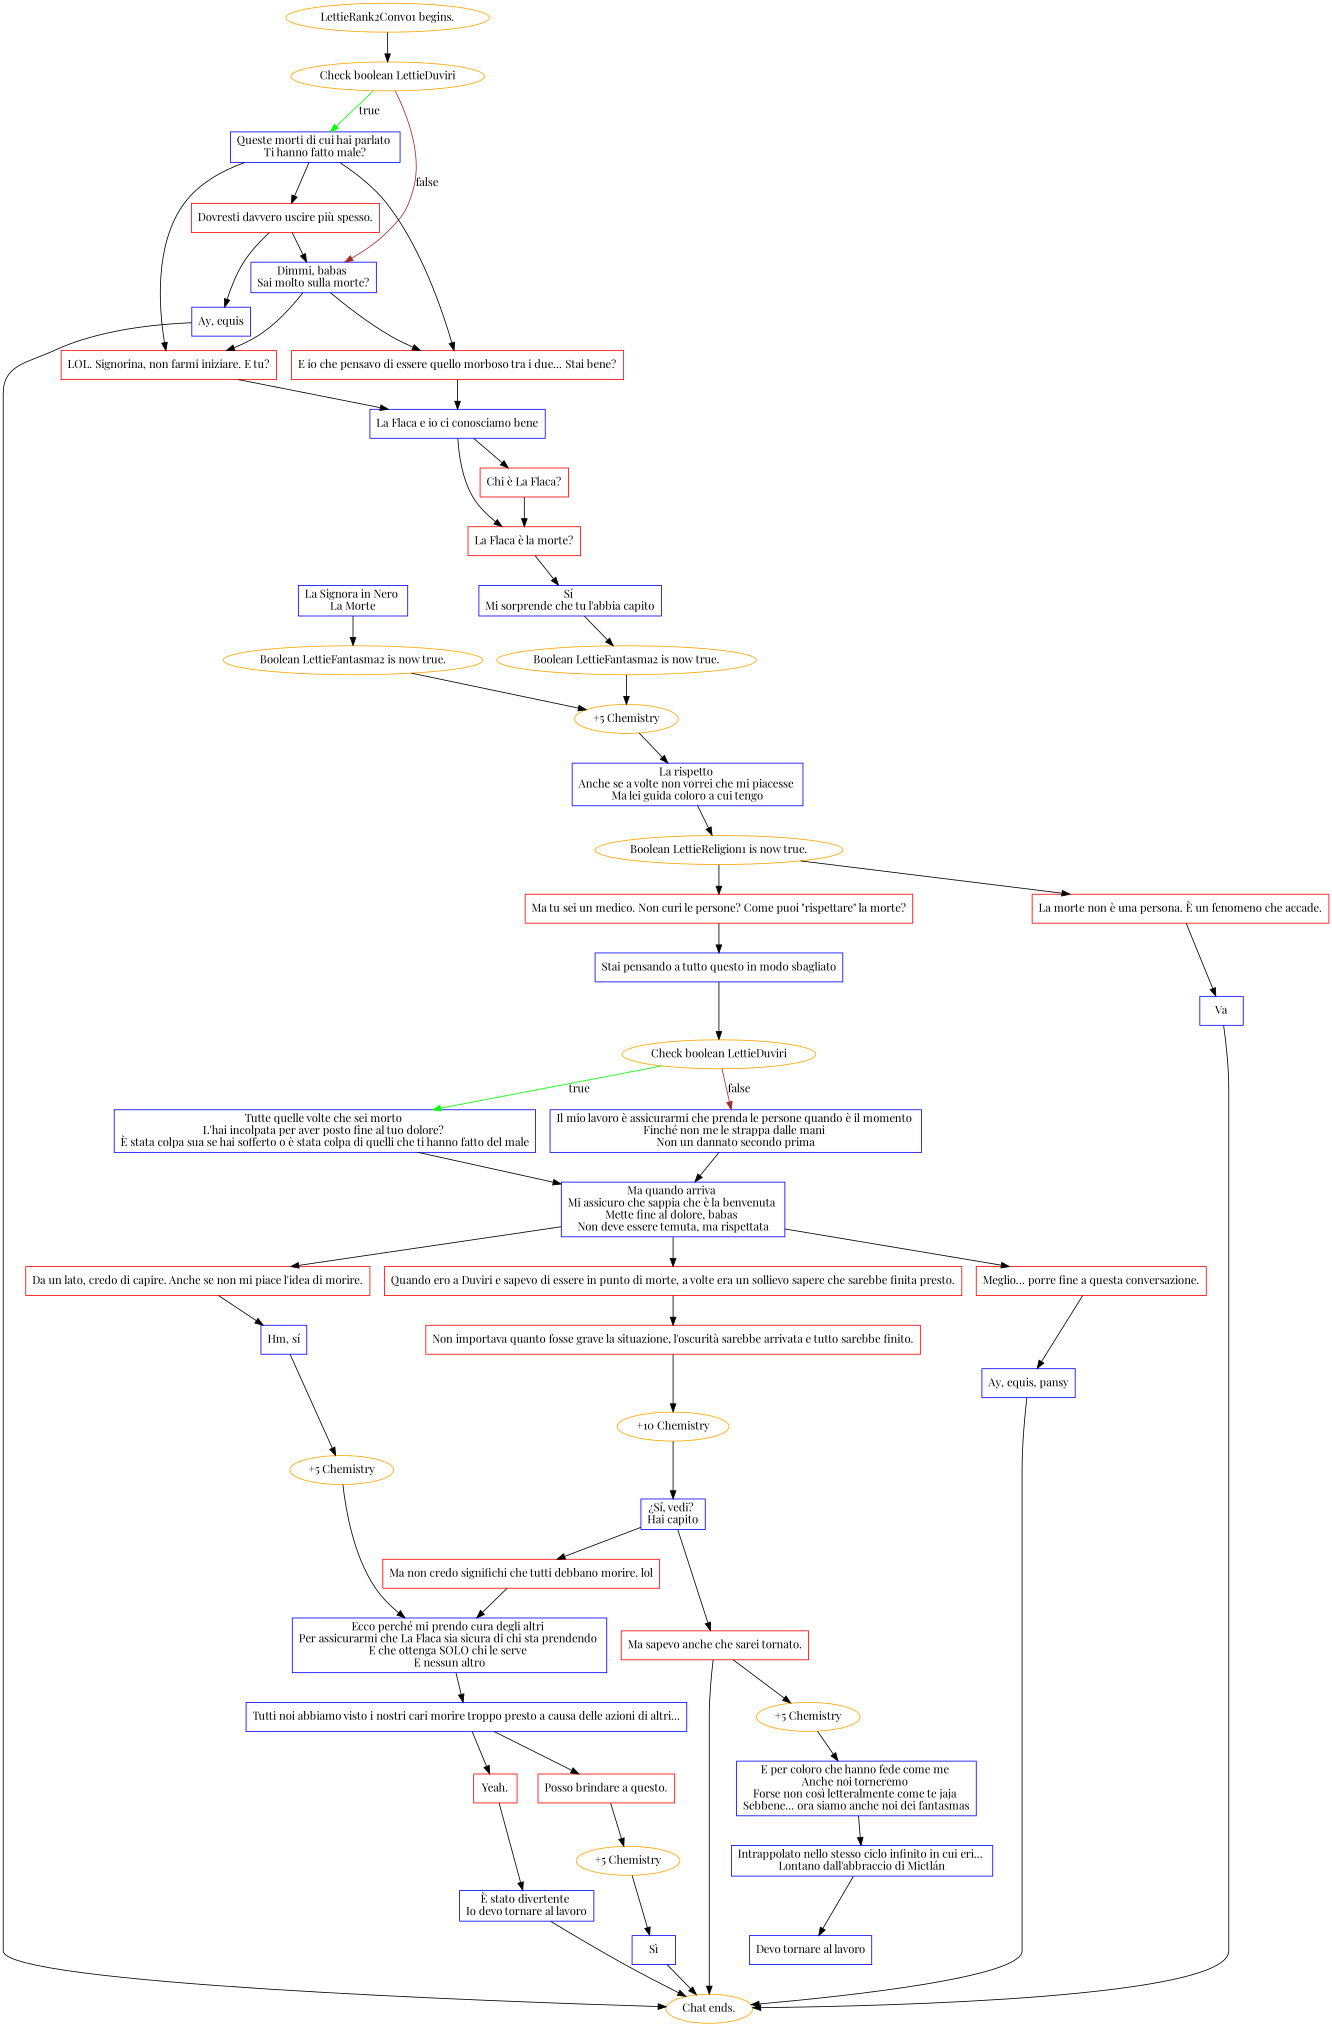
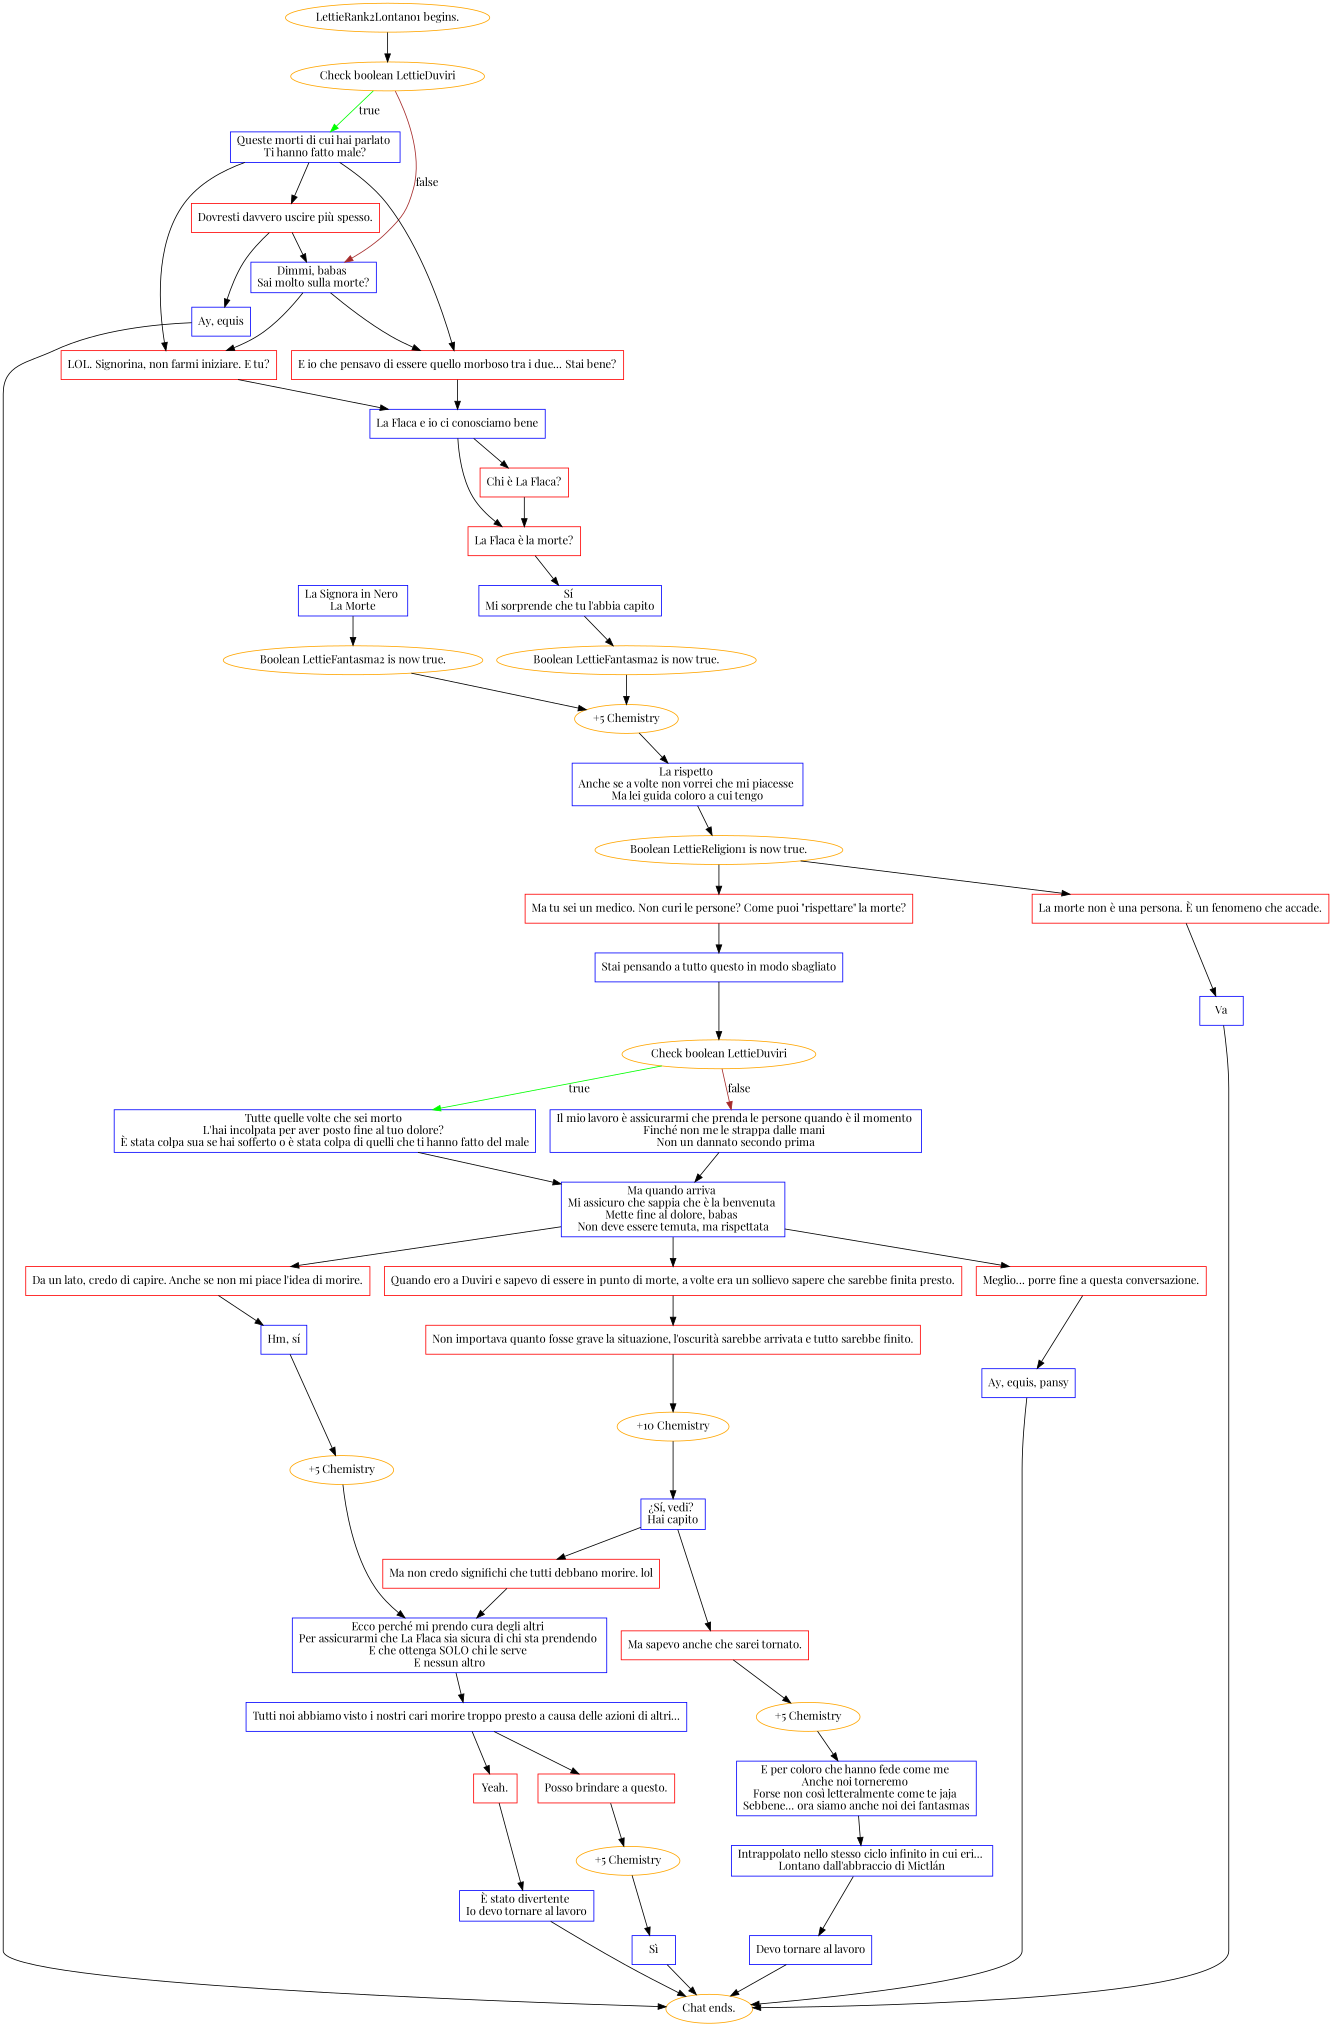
node "LettieRank2Convo1 begins.": label "LettieRank2Convo1 begins." -> "LettieRank2Lontano1 begins."
edge "Ma sapevo anche che sarei tornato." -> "Chat ends.": now "Devo tornare al lavoro" -> "Chat ends."
